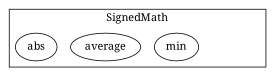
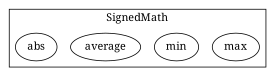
node "max": added
